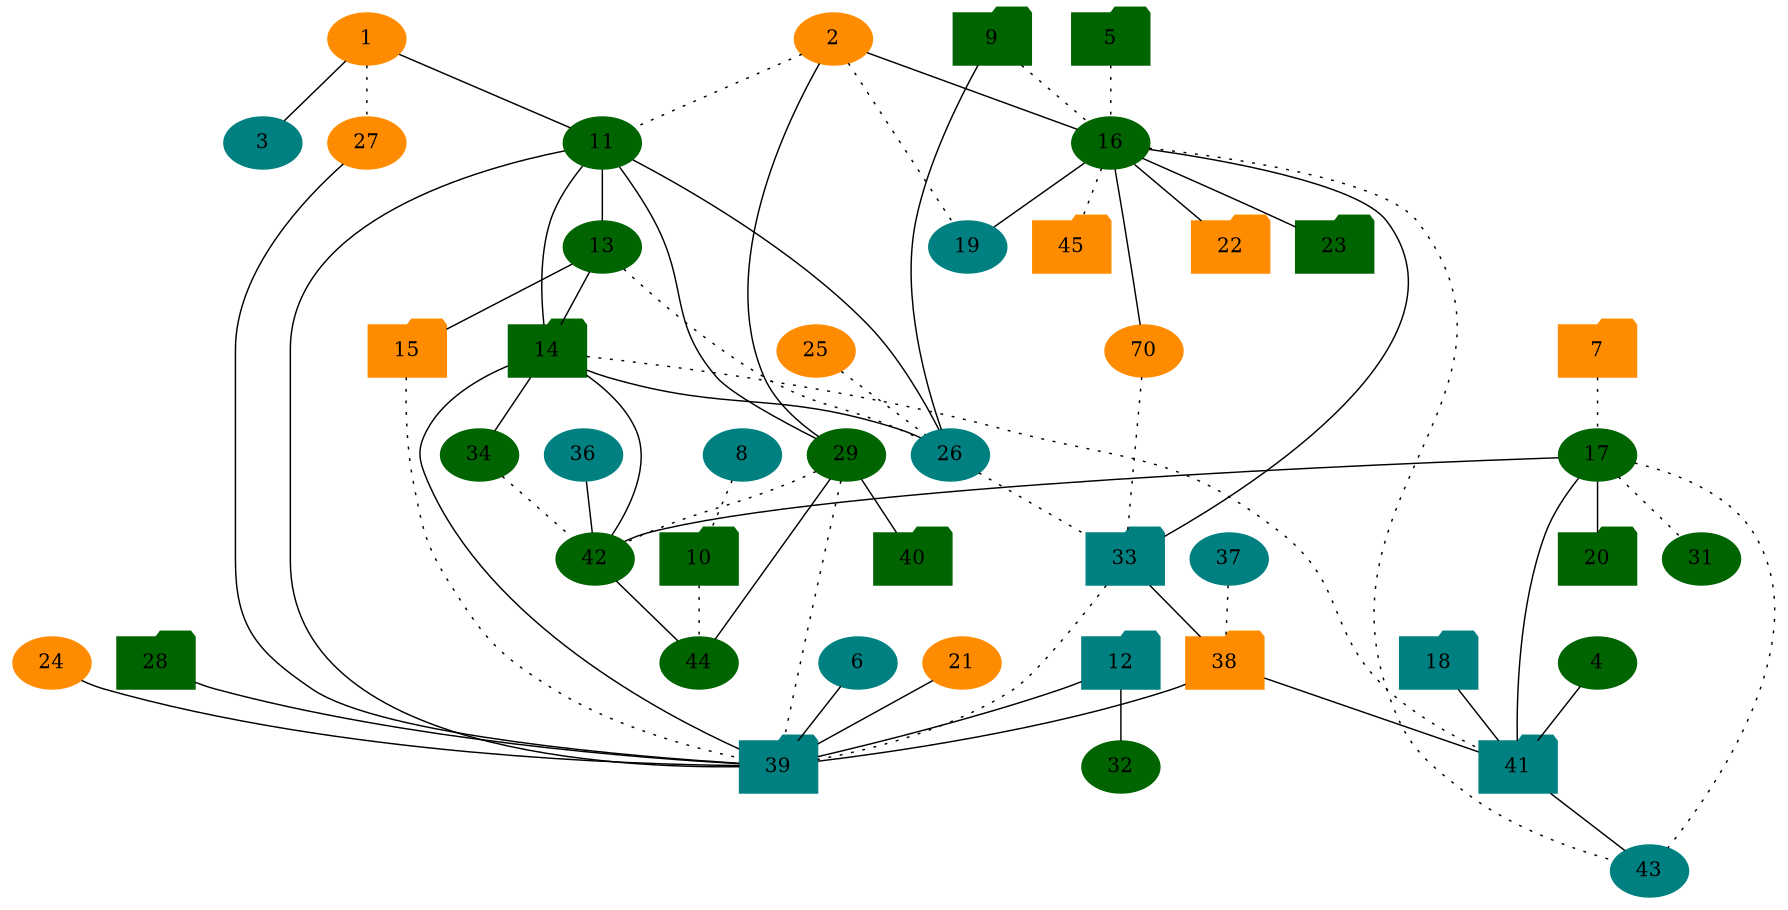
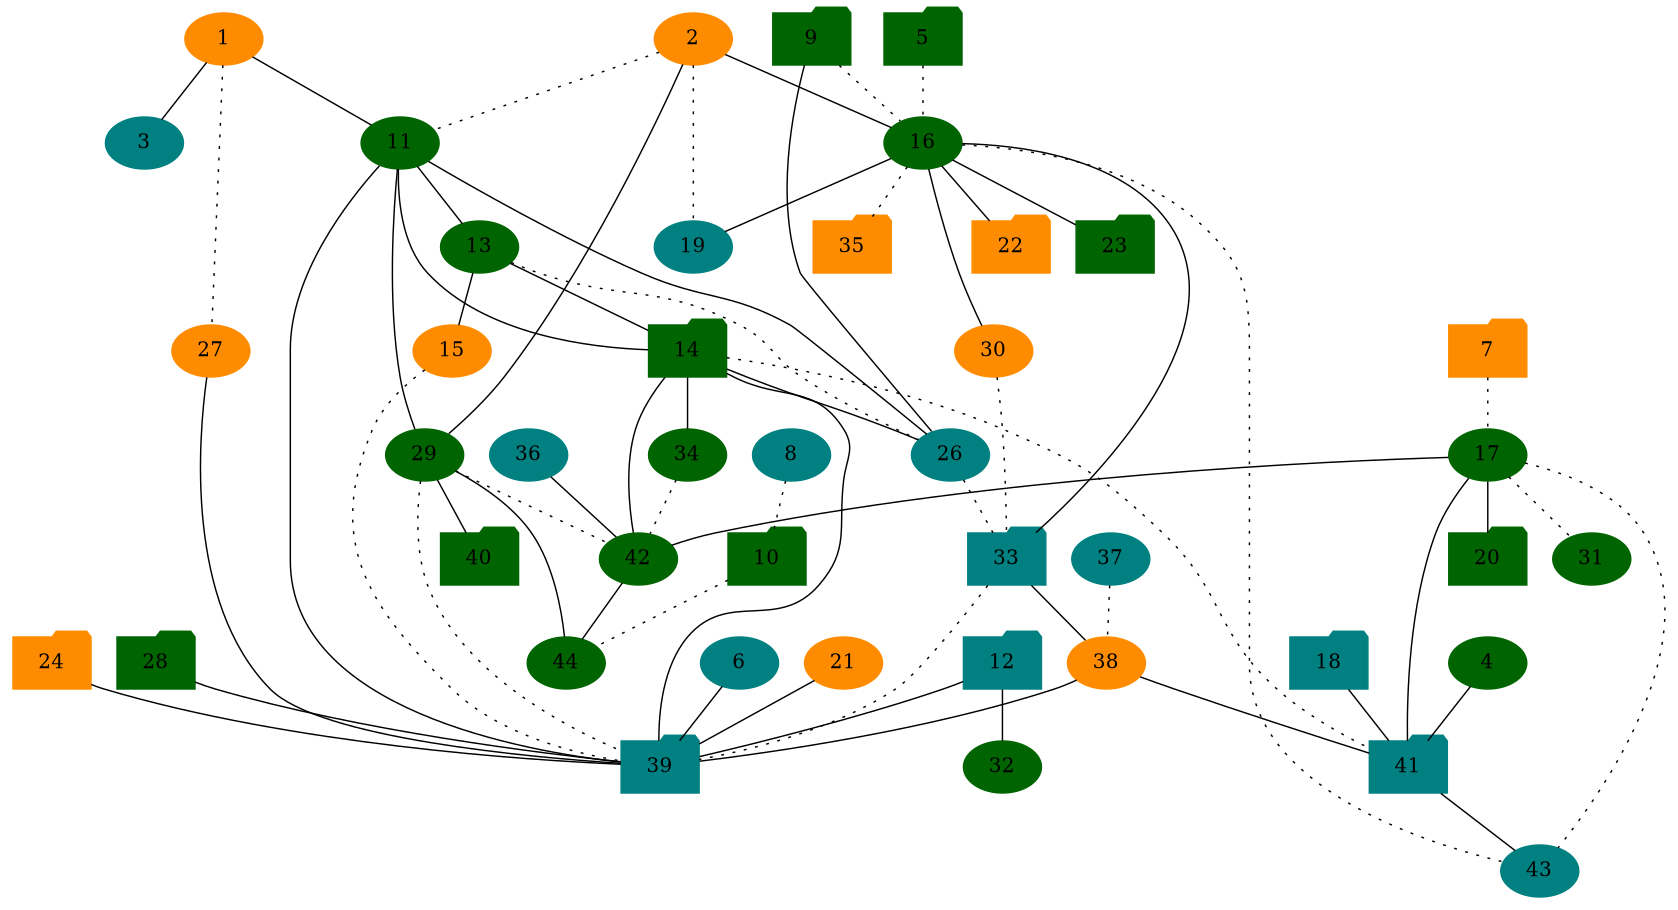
node "45": label "45" -> "35"
node "15": shape folder -> ellipse
node "25": removed
node "70": label "70" -> "30"
node "24": shape ellipse -> folder
node "38": shape folder -> ellipse
